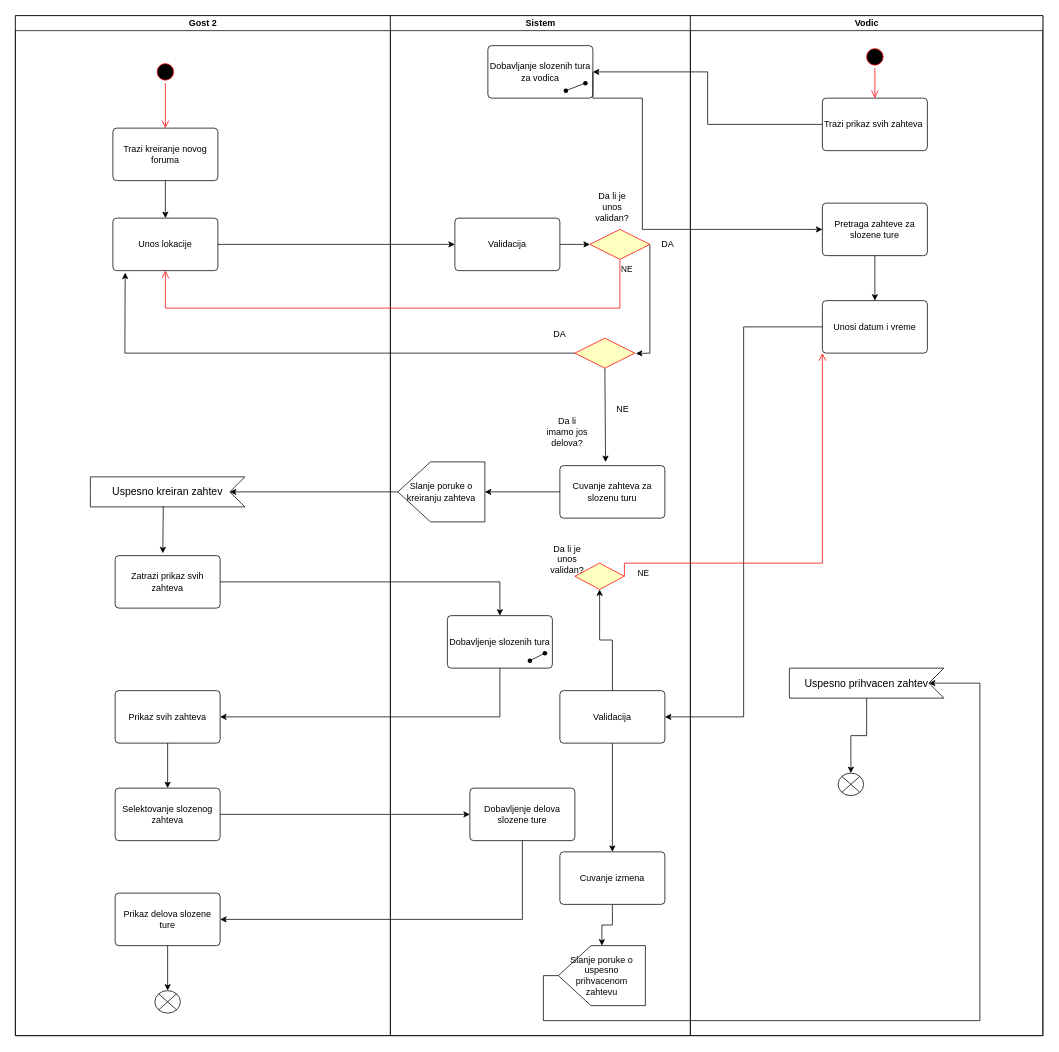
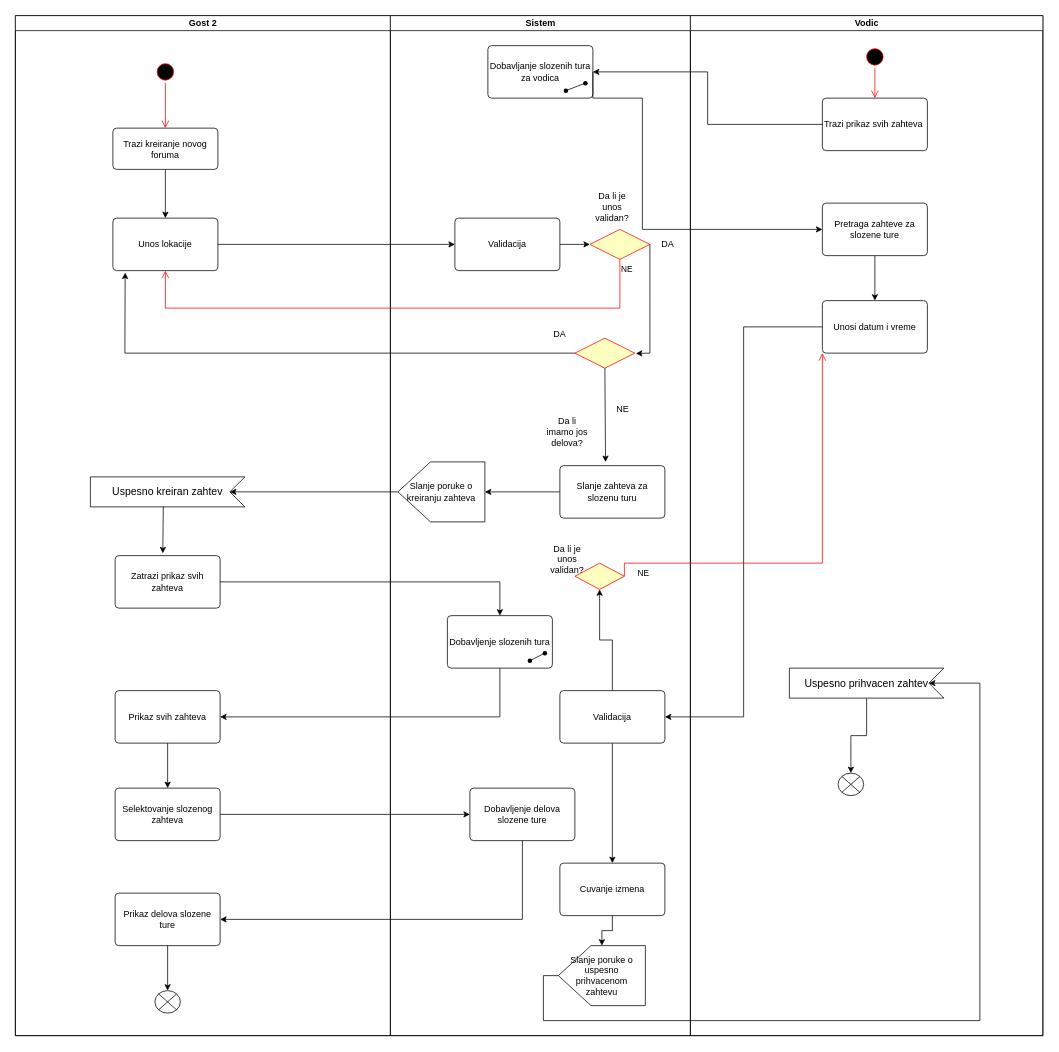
node "Trazi kreiranje novog foruma": size 105x53 -> 105x41
node "Cuvanje zahteva za slozenu turu": label "Cuvanje zahteva za slozenu turu" -> "Slanje zahteva za slozenu turu"
node "Cuvanje izmena": moved (612, 878) -> (612, 889)
